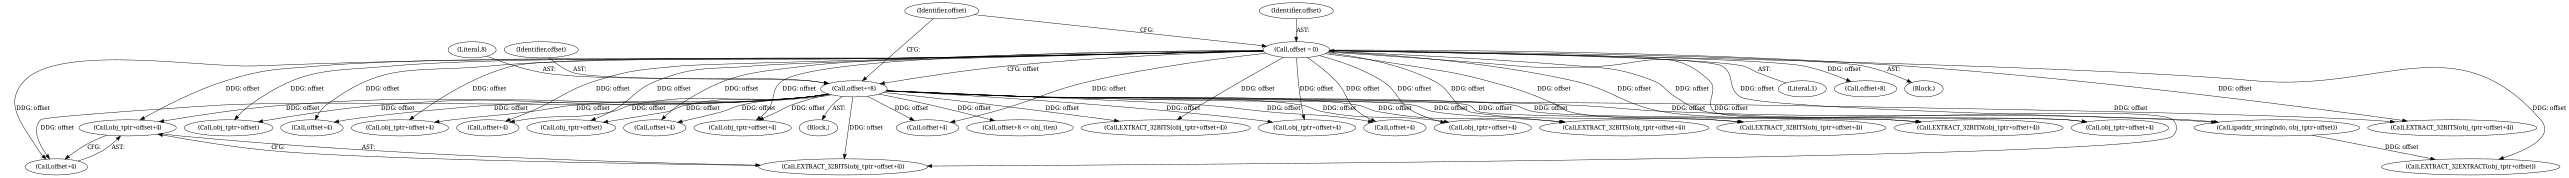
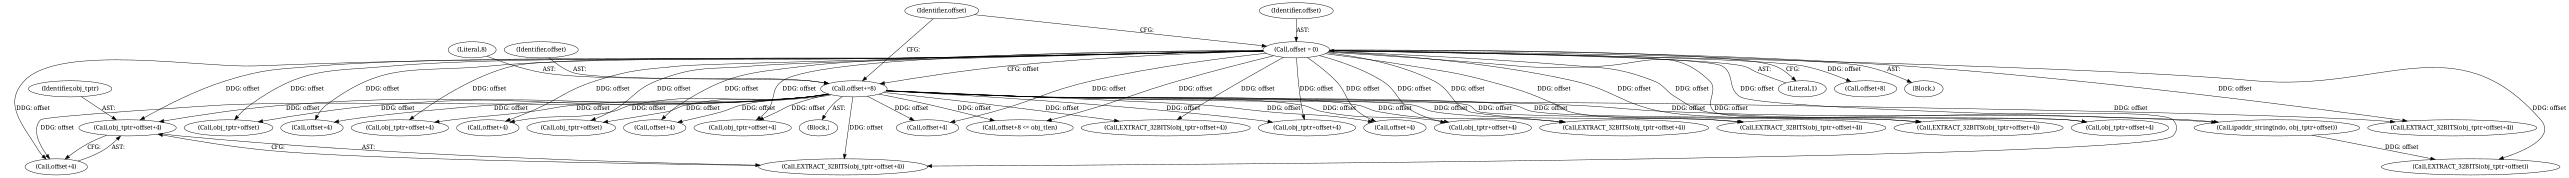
edge "(Call,offset = 0)" -> "(Literal,1)": added, label "CFG:"
edge "(Call,offset = 0)" -> "(Call,offset+8 <= obj_tlen)": added, label "DDG: offset"
node "(Identifier,obj_tptr)": added
node "(Call,EXTRACT_32EXTRACT(obj_tptr+offset))": label "(Call,EXTRACT_32EXTRACT(obj_tptr+offset))" -> "(Call,EXTRACT_32BITS(obj_tptr+offset))"
